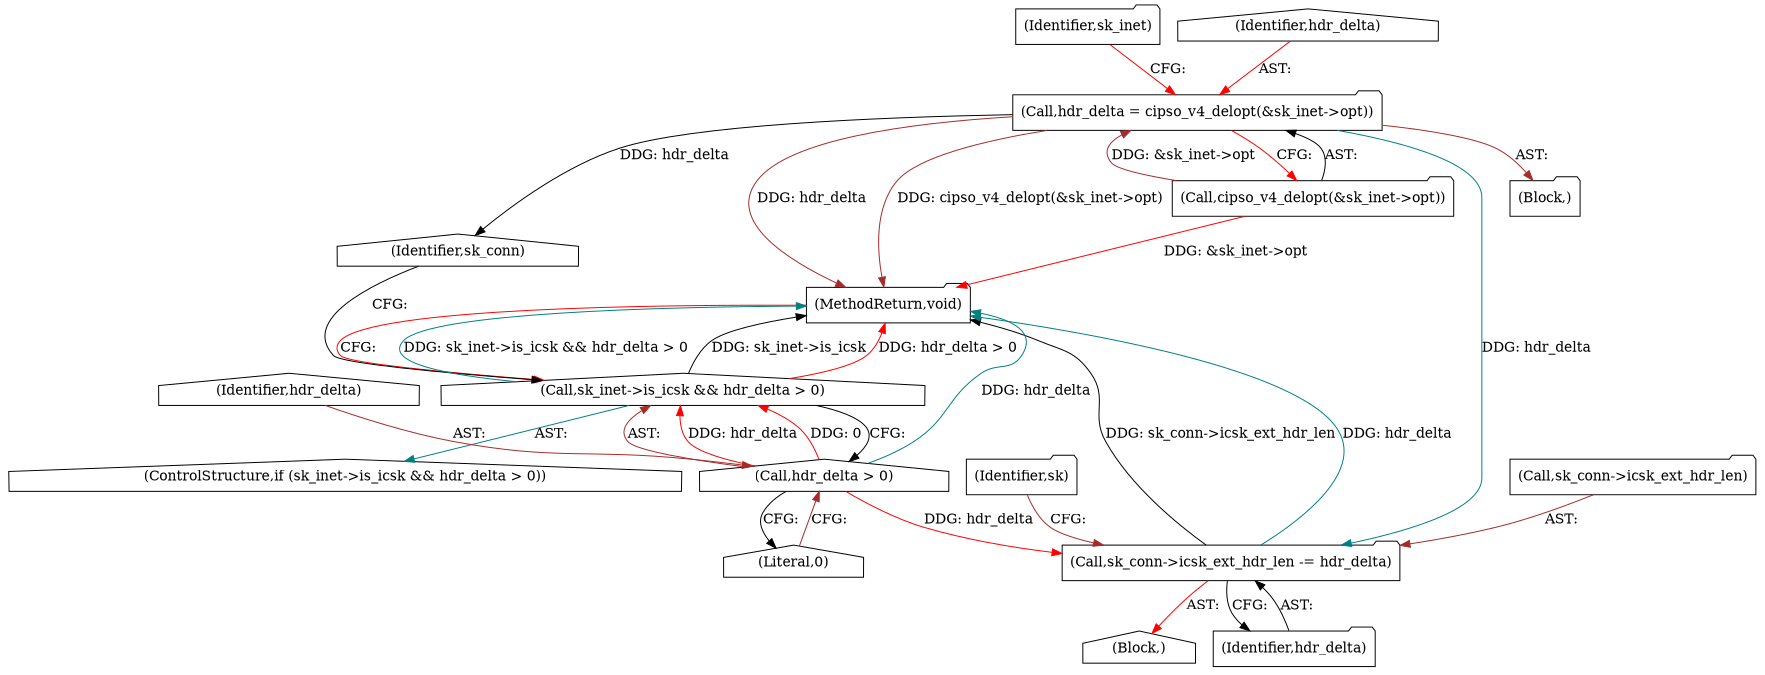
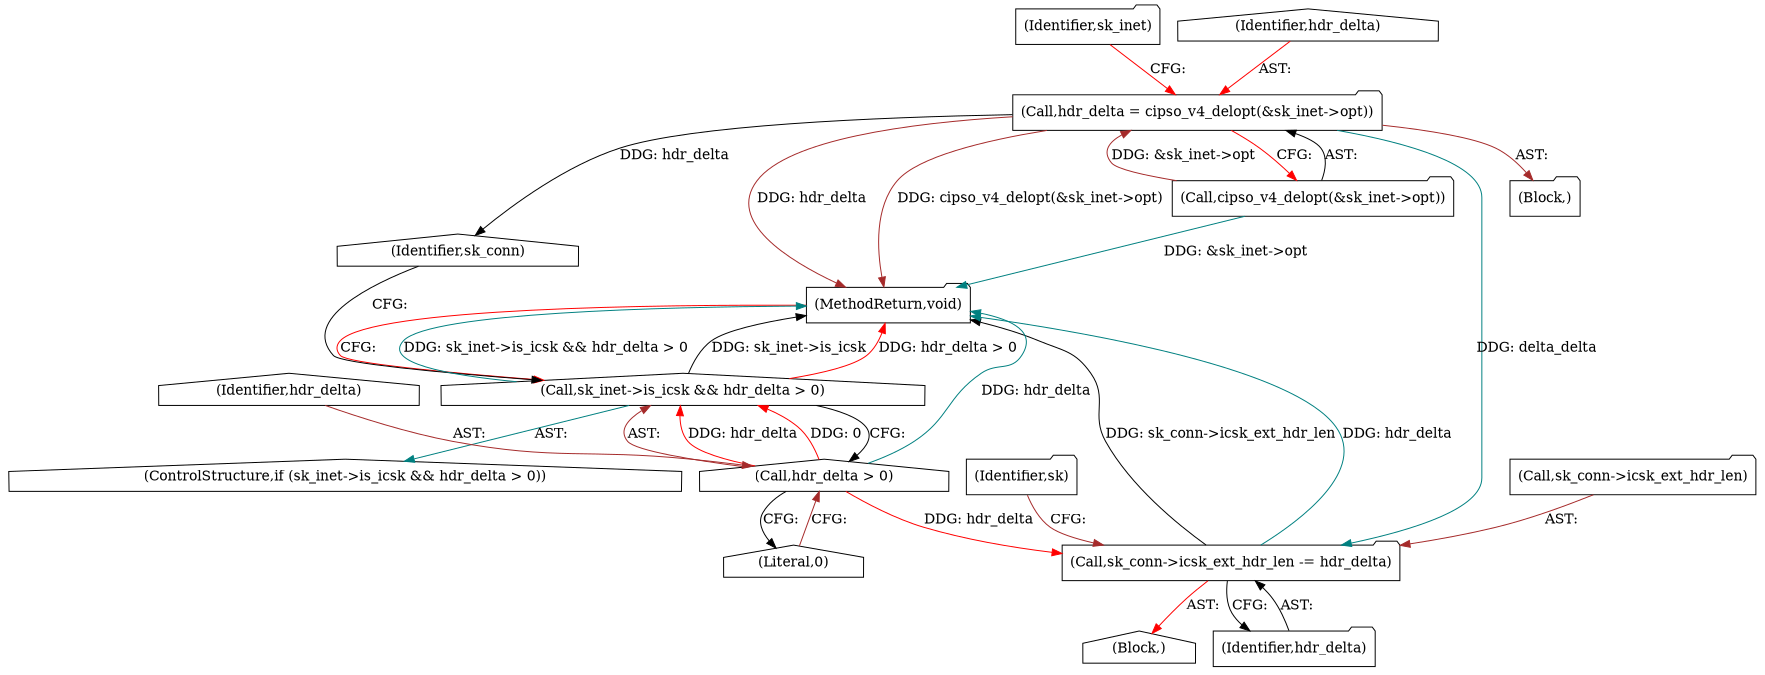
edge "(Call,cipso_v4_delopt(&sk_inet->opt))" -> "(MethodReturn,void)": color red -> teal
edge "(Call,hdr_delta = cipso_v4_delopt(&sk_inet->opt))" -> "(Call,sk_conn->icsk_ext_hdr_len -= hdr_delta)": label "DDG: hdr_delta" -> "DDG: delta_delta"
